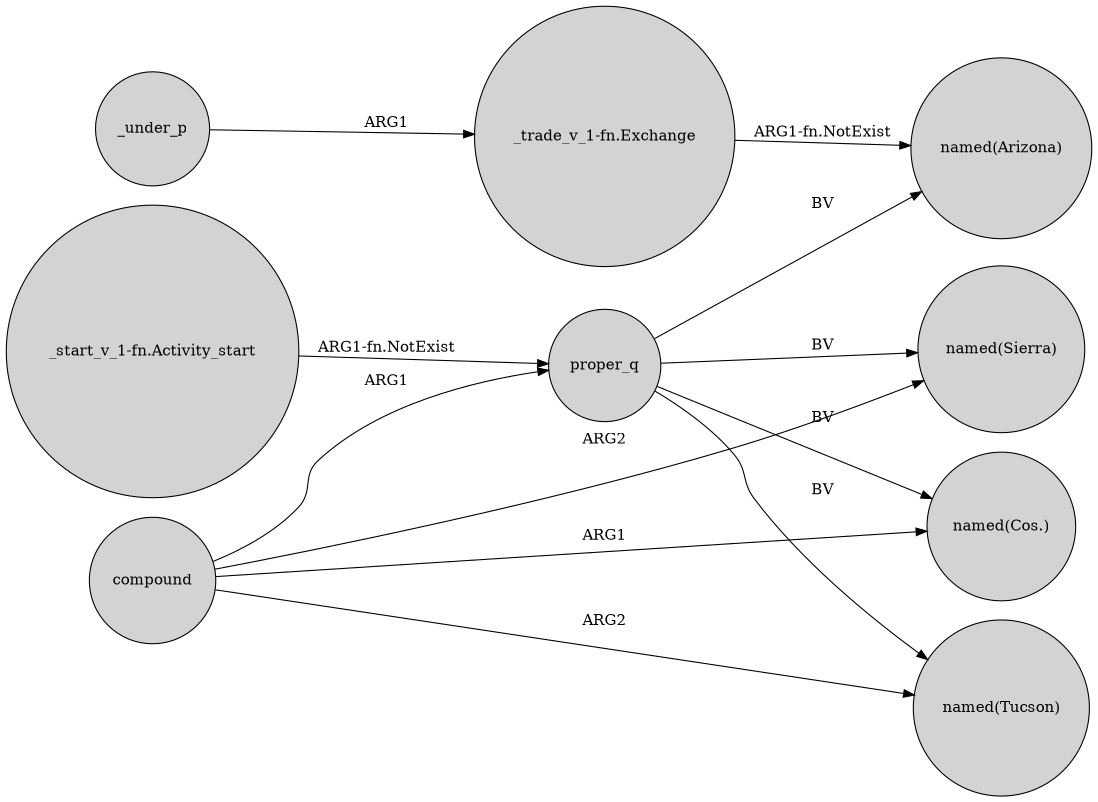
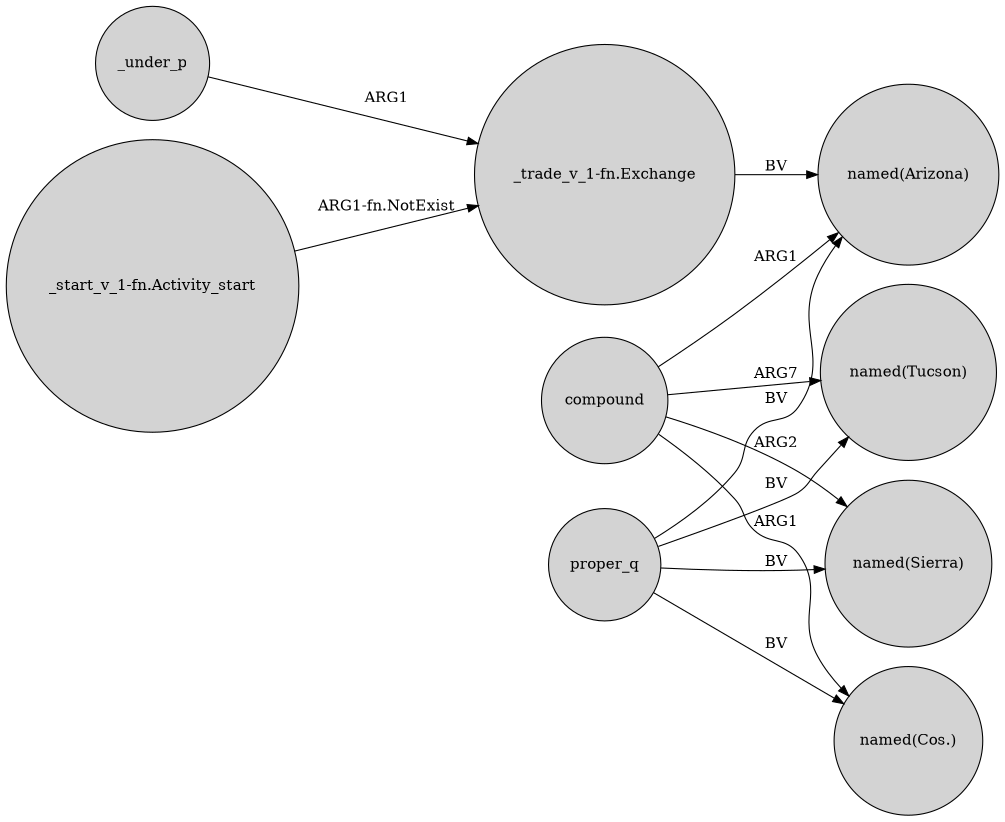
edge "_trade_v_1-fn.Exchange" -> "named(Arizona)": label "ARG1-fn.NotExist" -> "BV"
edge "_start_v_1-fn.Activity_start" -> "proper_q": now "_start_v_1-fn.Activity_start" -> "_trade_v_1-fn.Exchange"
edge "compound" -> "proper_q": now "compound" -> "named(Arizona)"
edge "compound" -> "named(Tucson)": label "ARG2" -> "ARG7"
